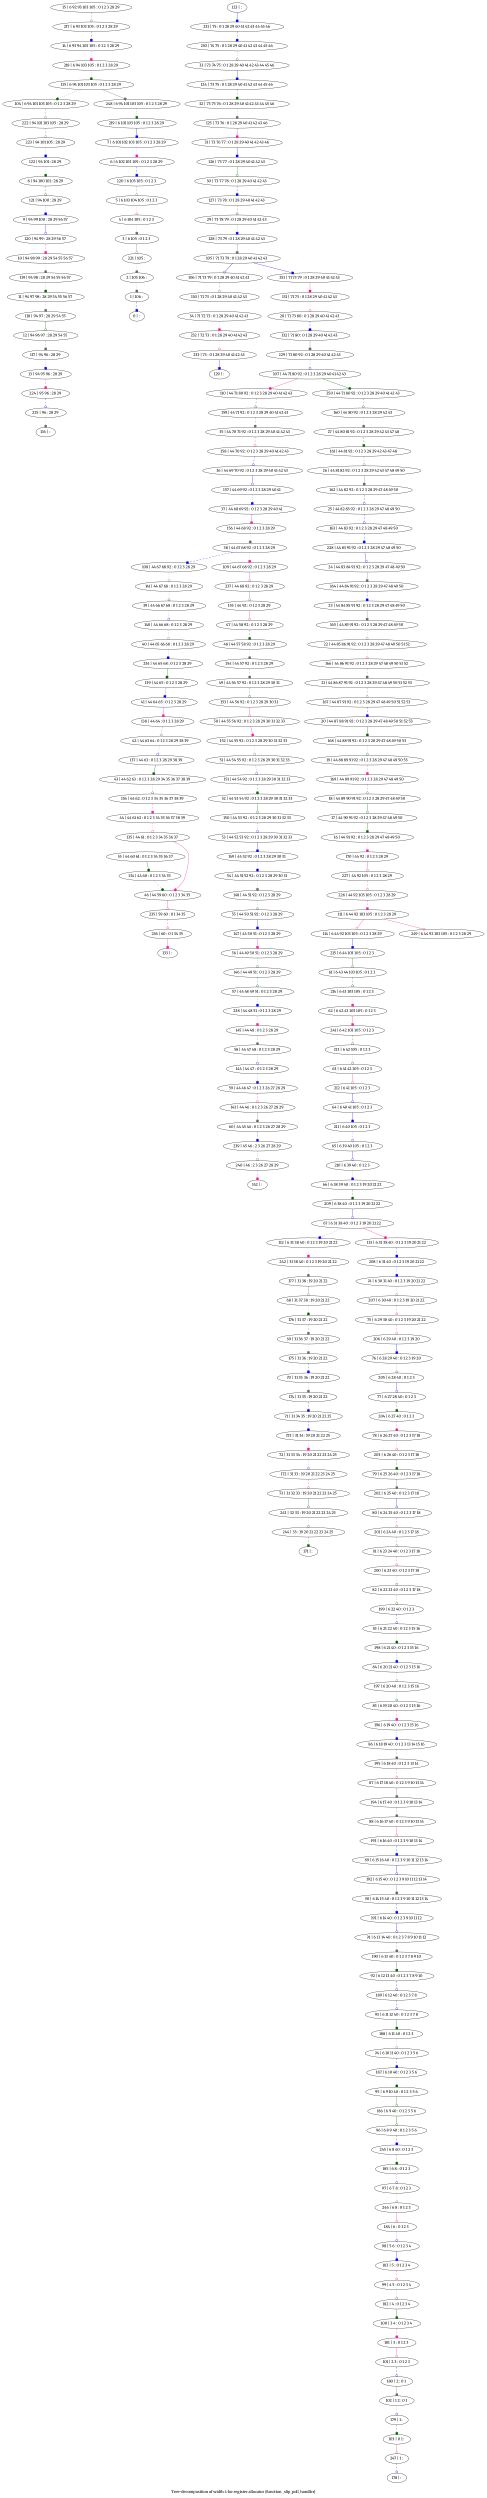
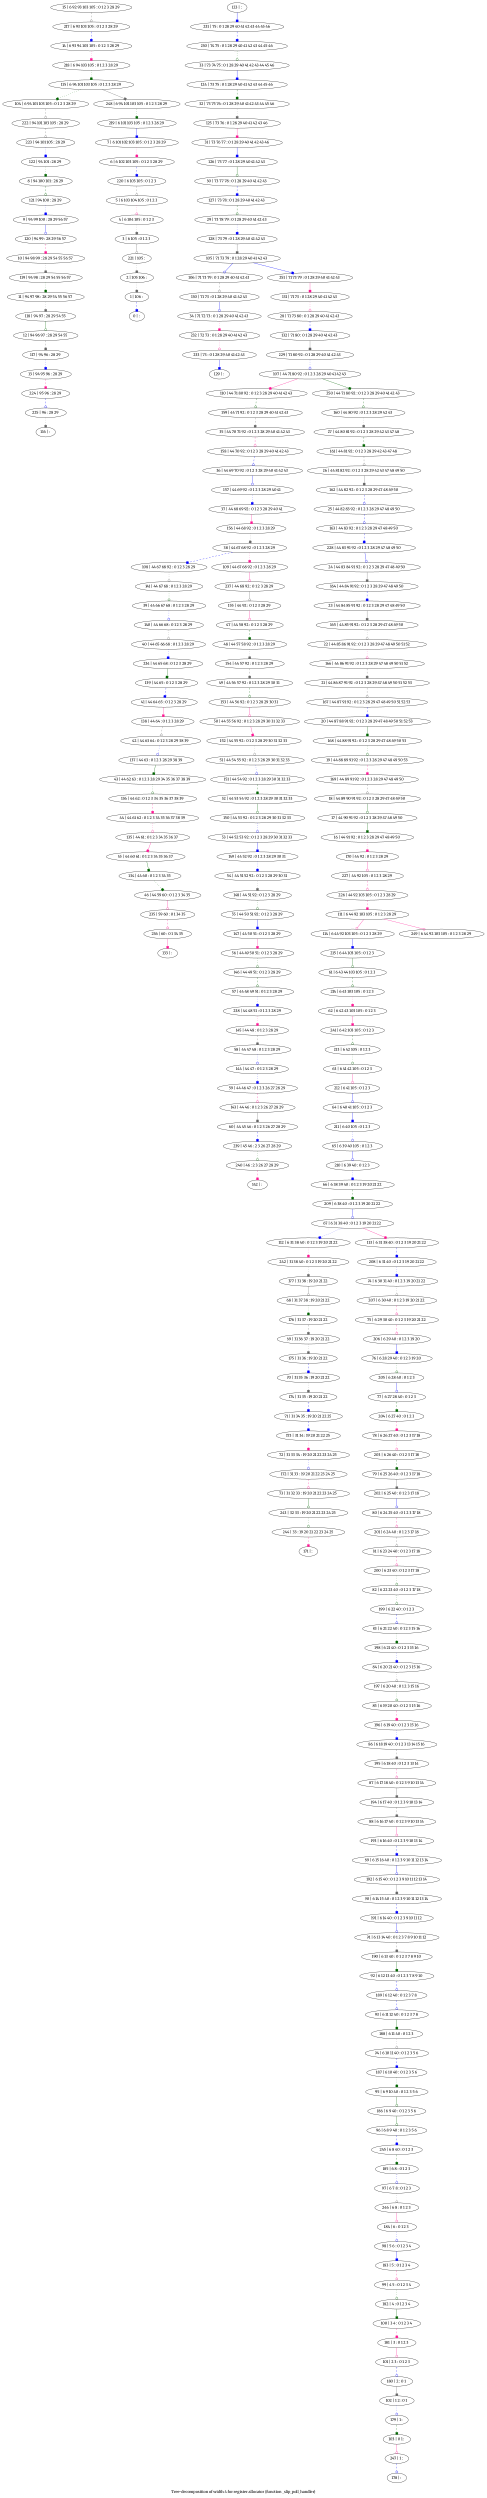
edge "130 | 71 73 : 0 1 28 29 40 41 42 43" -> "34 | 71 72 73 : 0 1 28 29 40 41 42 43": added
edge "135 | 44 61 : 0 1 2 3 34 35 36 37" -> "46 | 44 59 60 : 0 1 2 3 34 35": now "135 | 44 61 : 0 1 2 3 34 35 36 37" -> "45 | 44 60 61 : 0 1 2 3 34 35 36 37"
edge "244 | 33 : 19 20 21 22 23 24 25" -> "171 | :": color darkgreen -> deeppink
